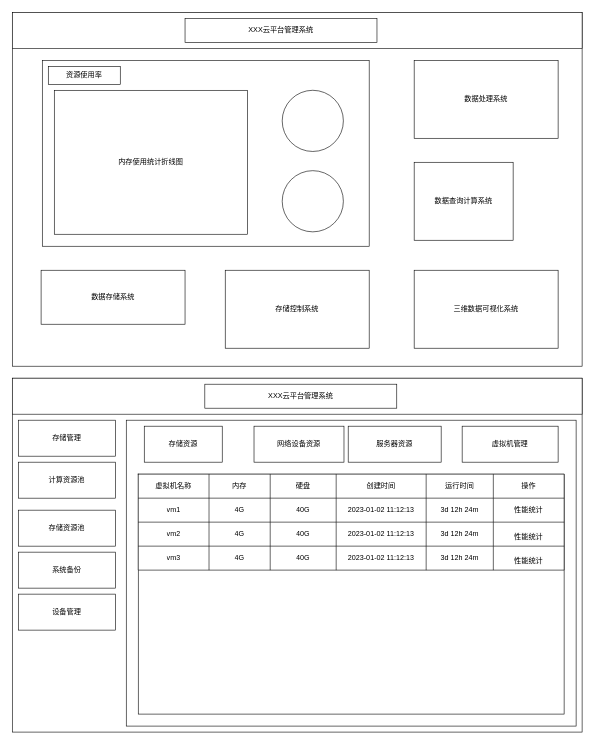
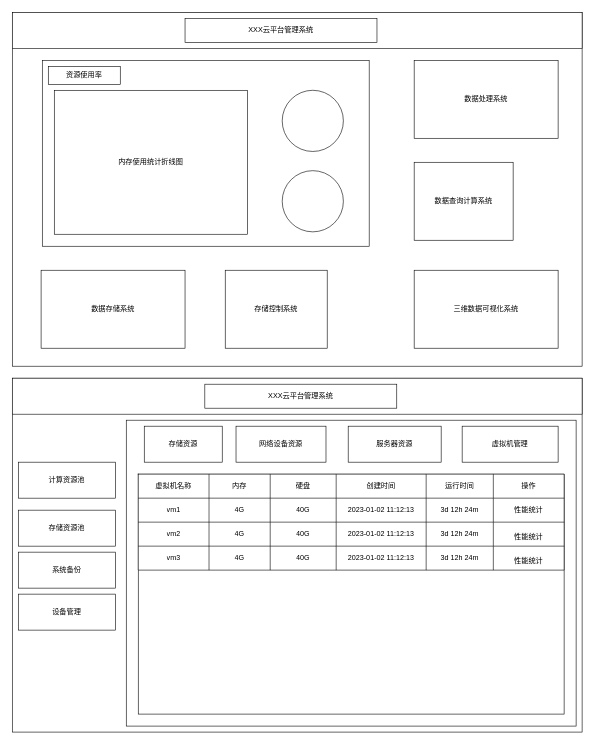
node "数据存储系统": size 144x54 -> 144x78
node "存储控制系统": size 144x78 -> 102x78
node "存储管理": removed
node "网络设备资源": moved (299, 444) -> (281, 444)
